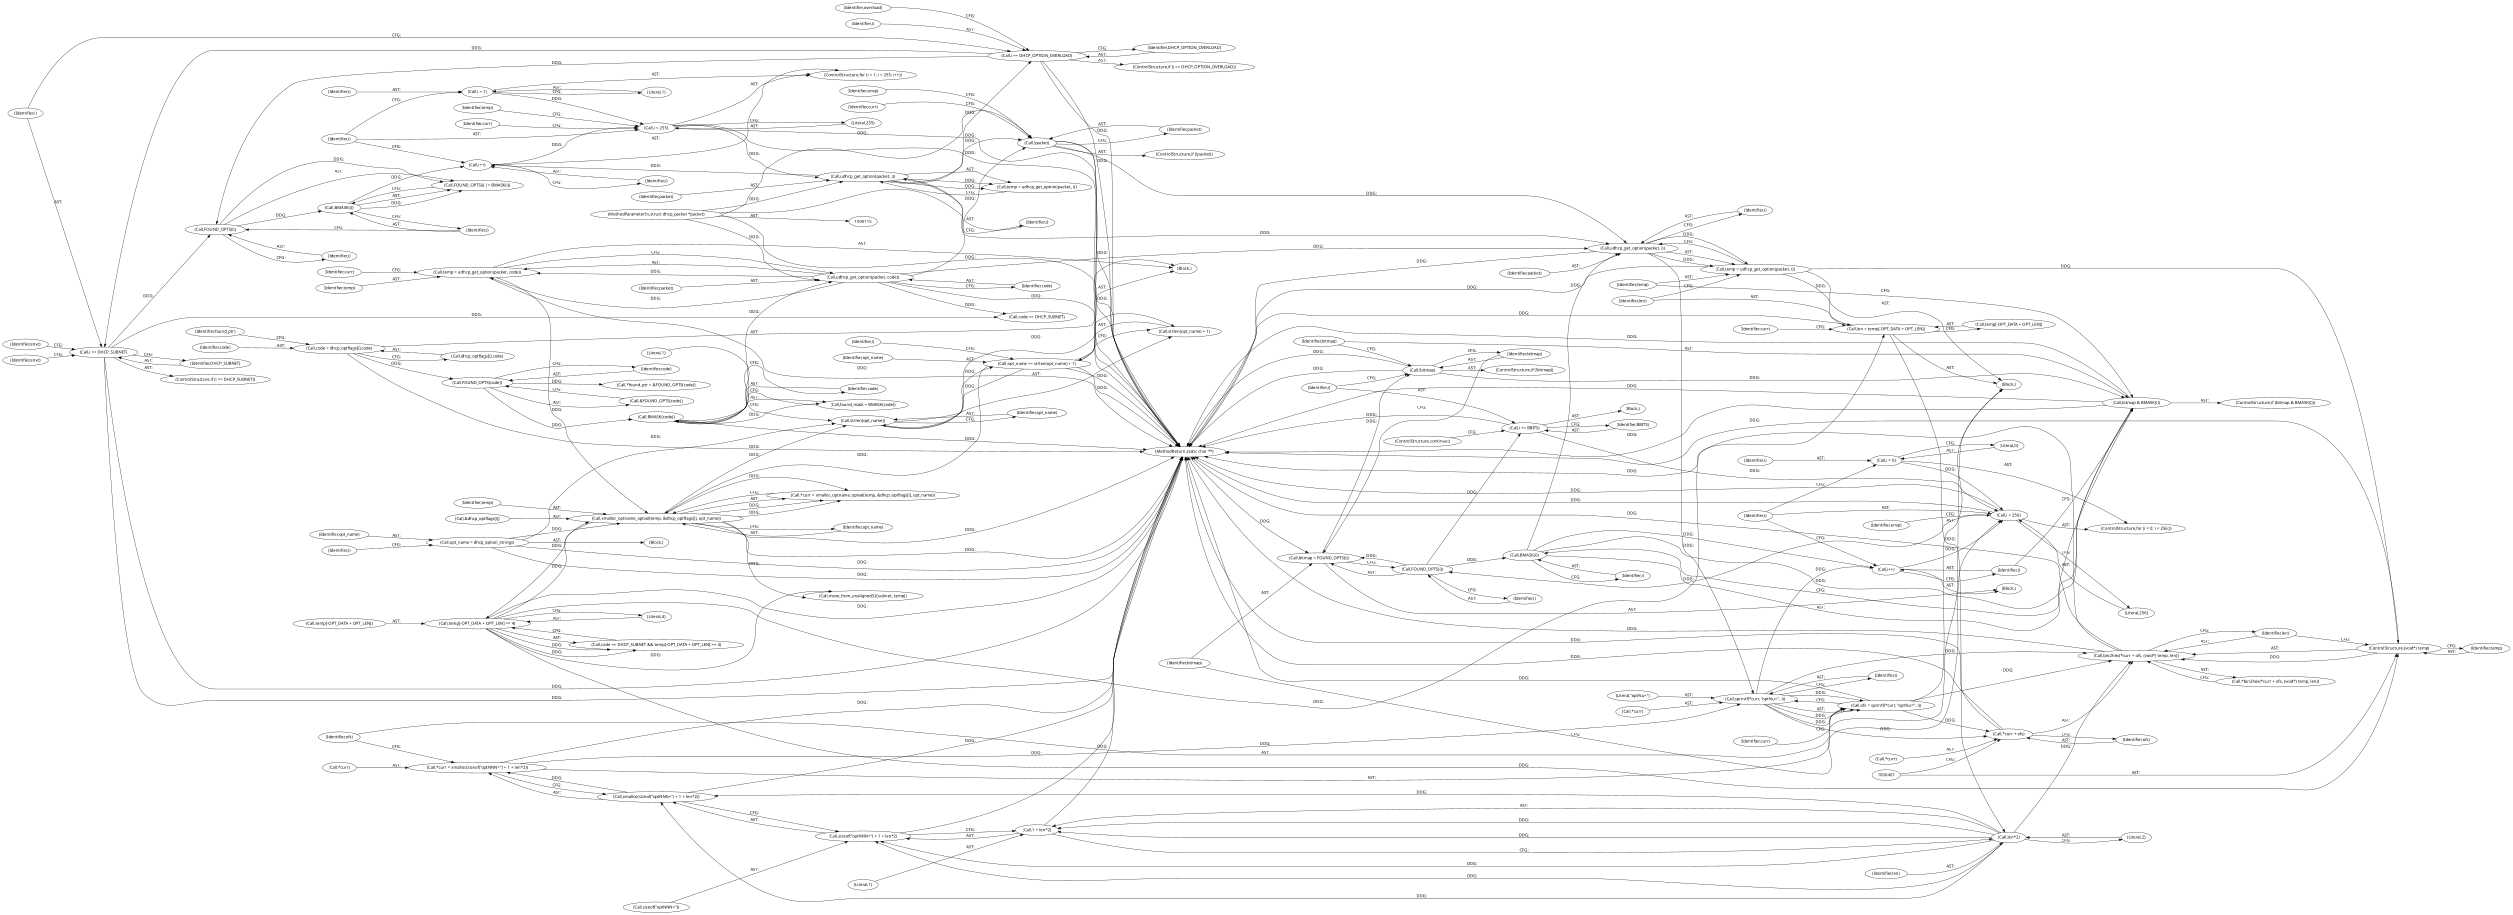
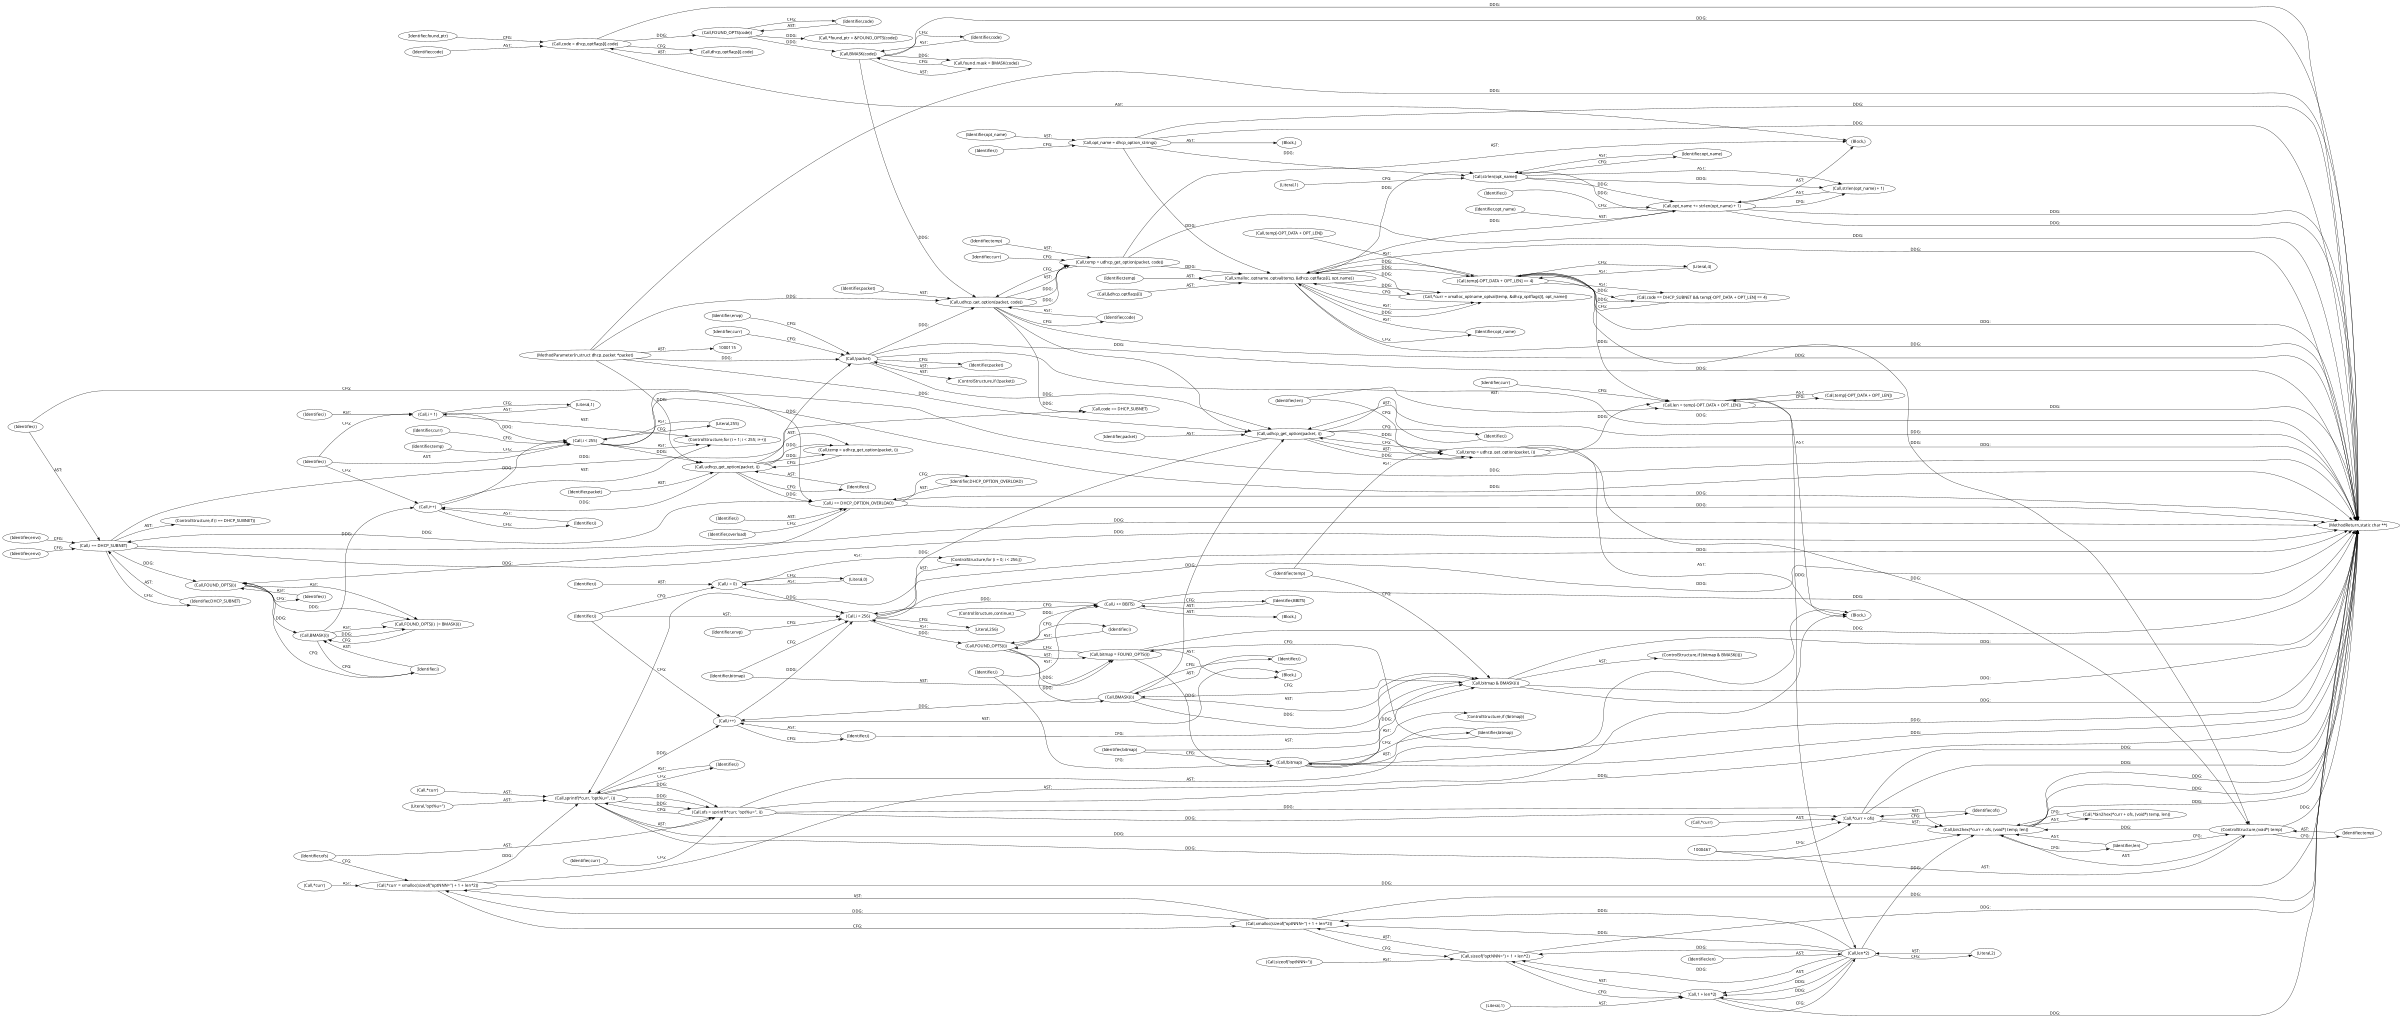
node "(ControlStructure,if (i == DHCP_OPTION_OVERLOAD))": removed
edge "(Call,udhcp_get_option(packet, code))" -> "(Call,!packet)": reversed
node "(Call,&FOUND_OPTS(code))": removed
edge "(MethodReturn,static char **)" -> "(Call,bitmap = FOUND_OPTS(i))": reversed
node "(Call,move_from_unaligned32(subnet, temp))": removed
